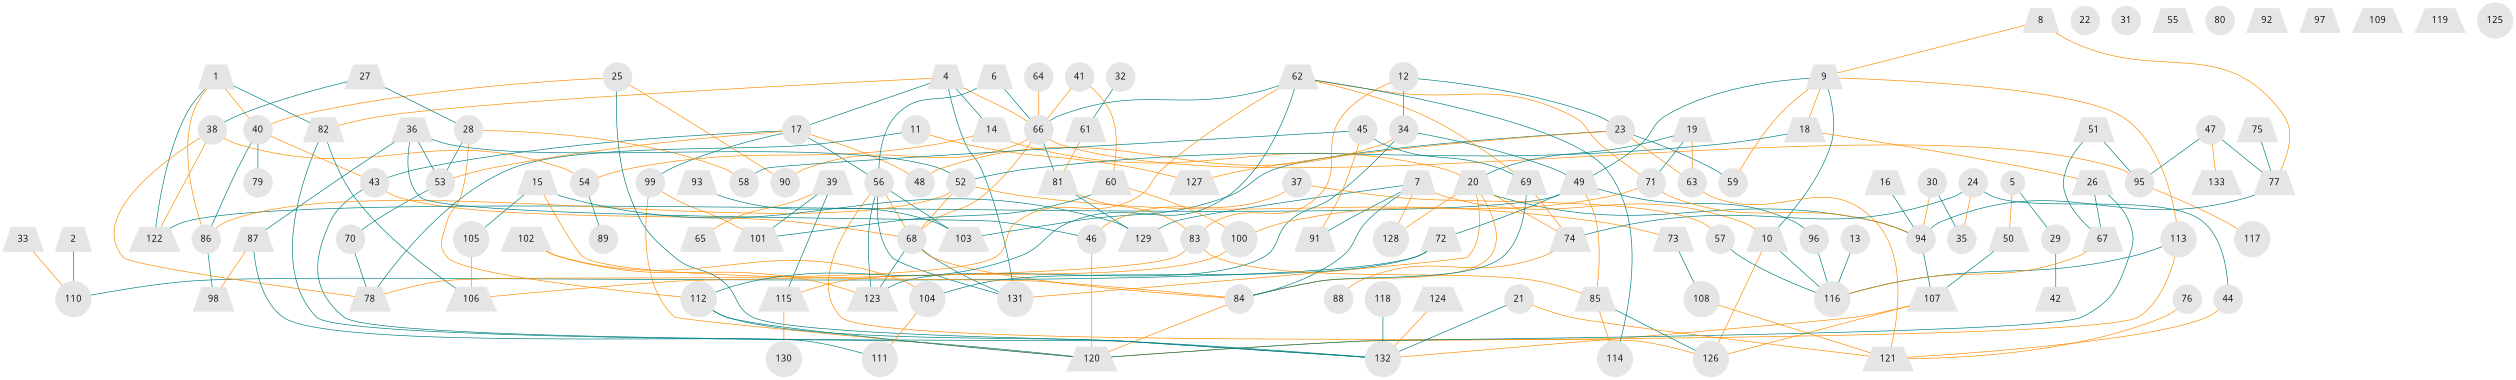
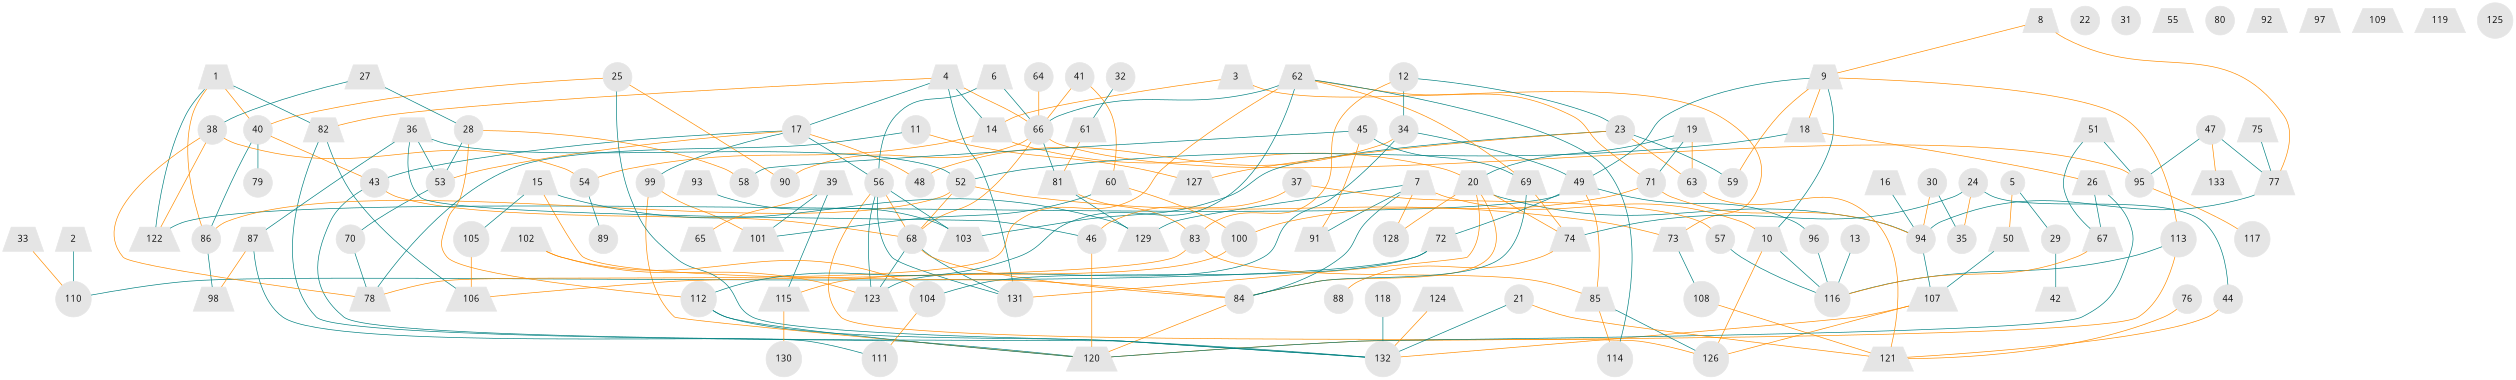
node "3": added
